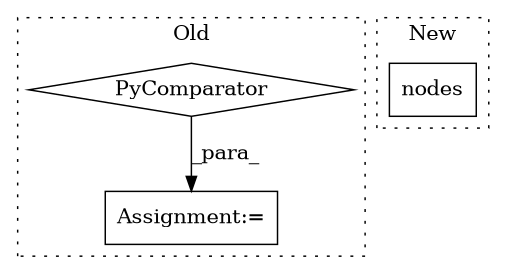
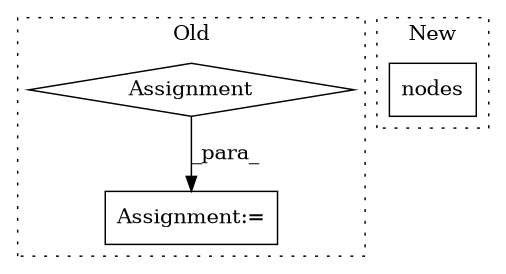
node "PyComparator": label "PyComparator" -> "Assignment"
